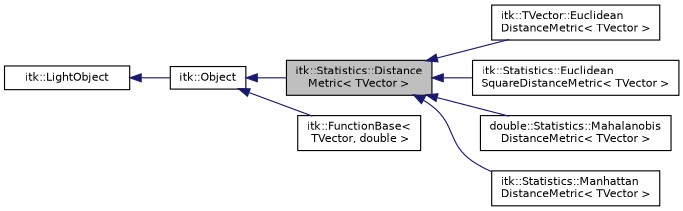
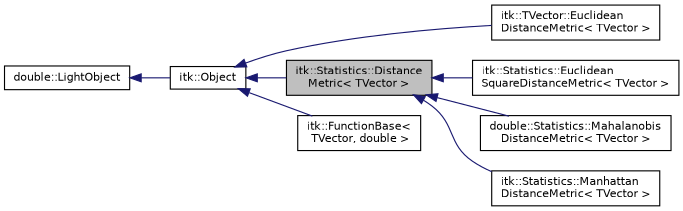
edge "itk::TVector::Euclidean DistanceMetric< TVector >" -> "itk::Statistics::Distance Metric< TVector >": now "itk::TVector::Euclidean DistanceMetric< TVector >" -> "itk::Object"
node "itk::LightObject": label "itk::LightObject" -> "double::LightObject"
